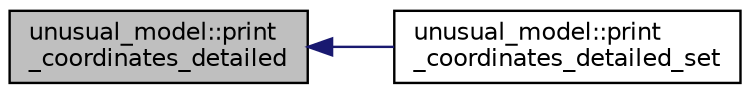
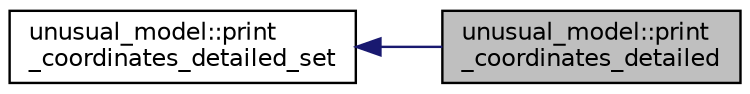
edge "unusual_model::print _coordinates_detailed_set" -> "unusual_model::print _coordinates_detailed": reversed
